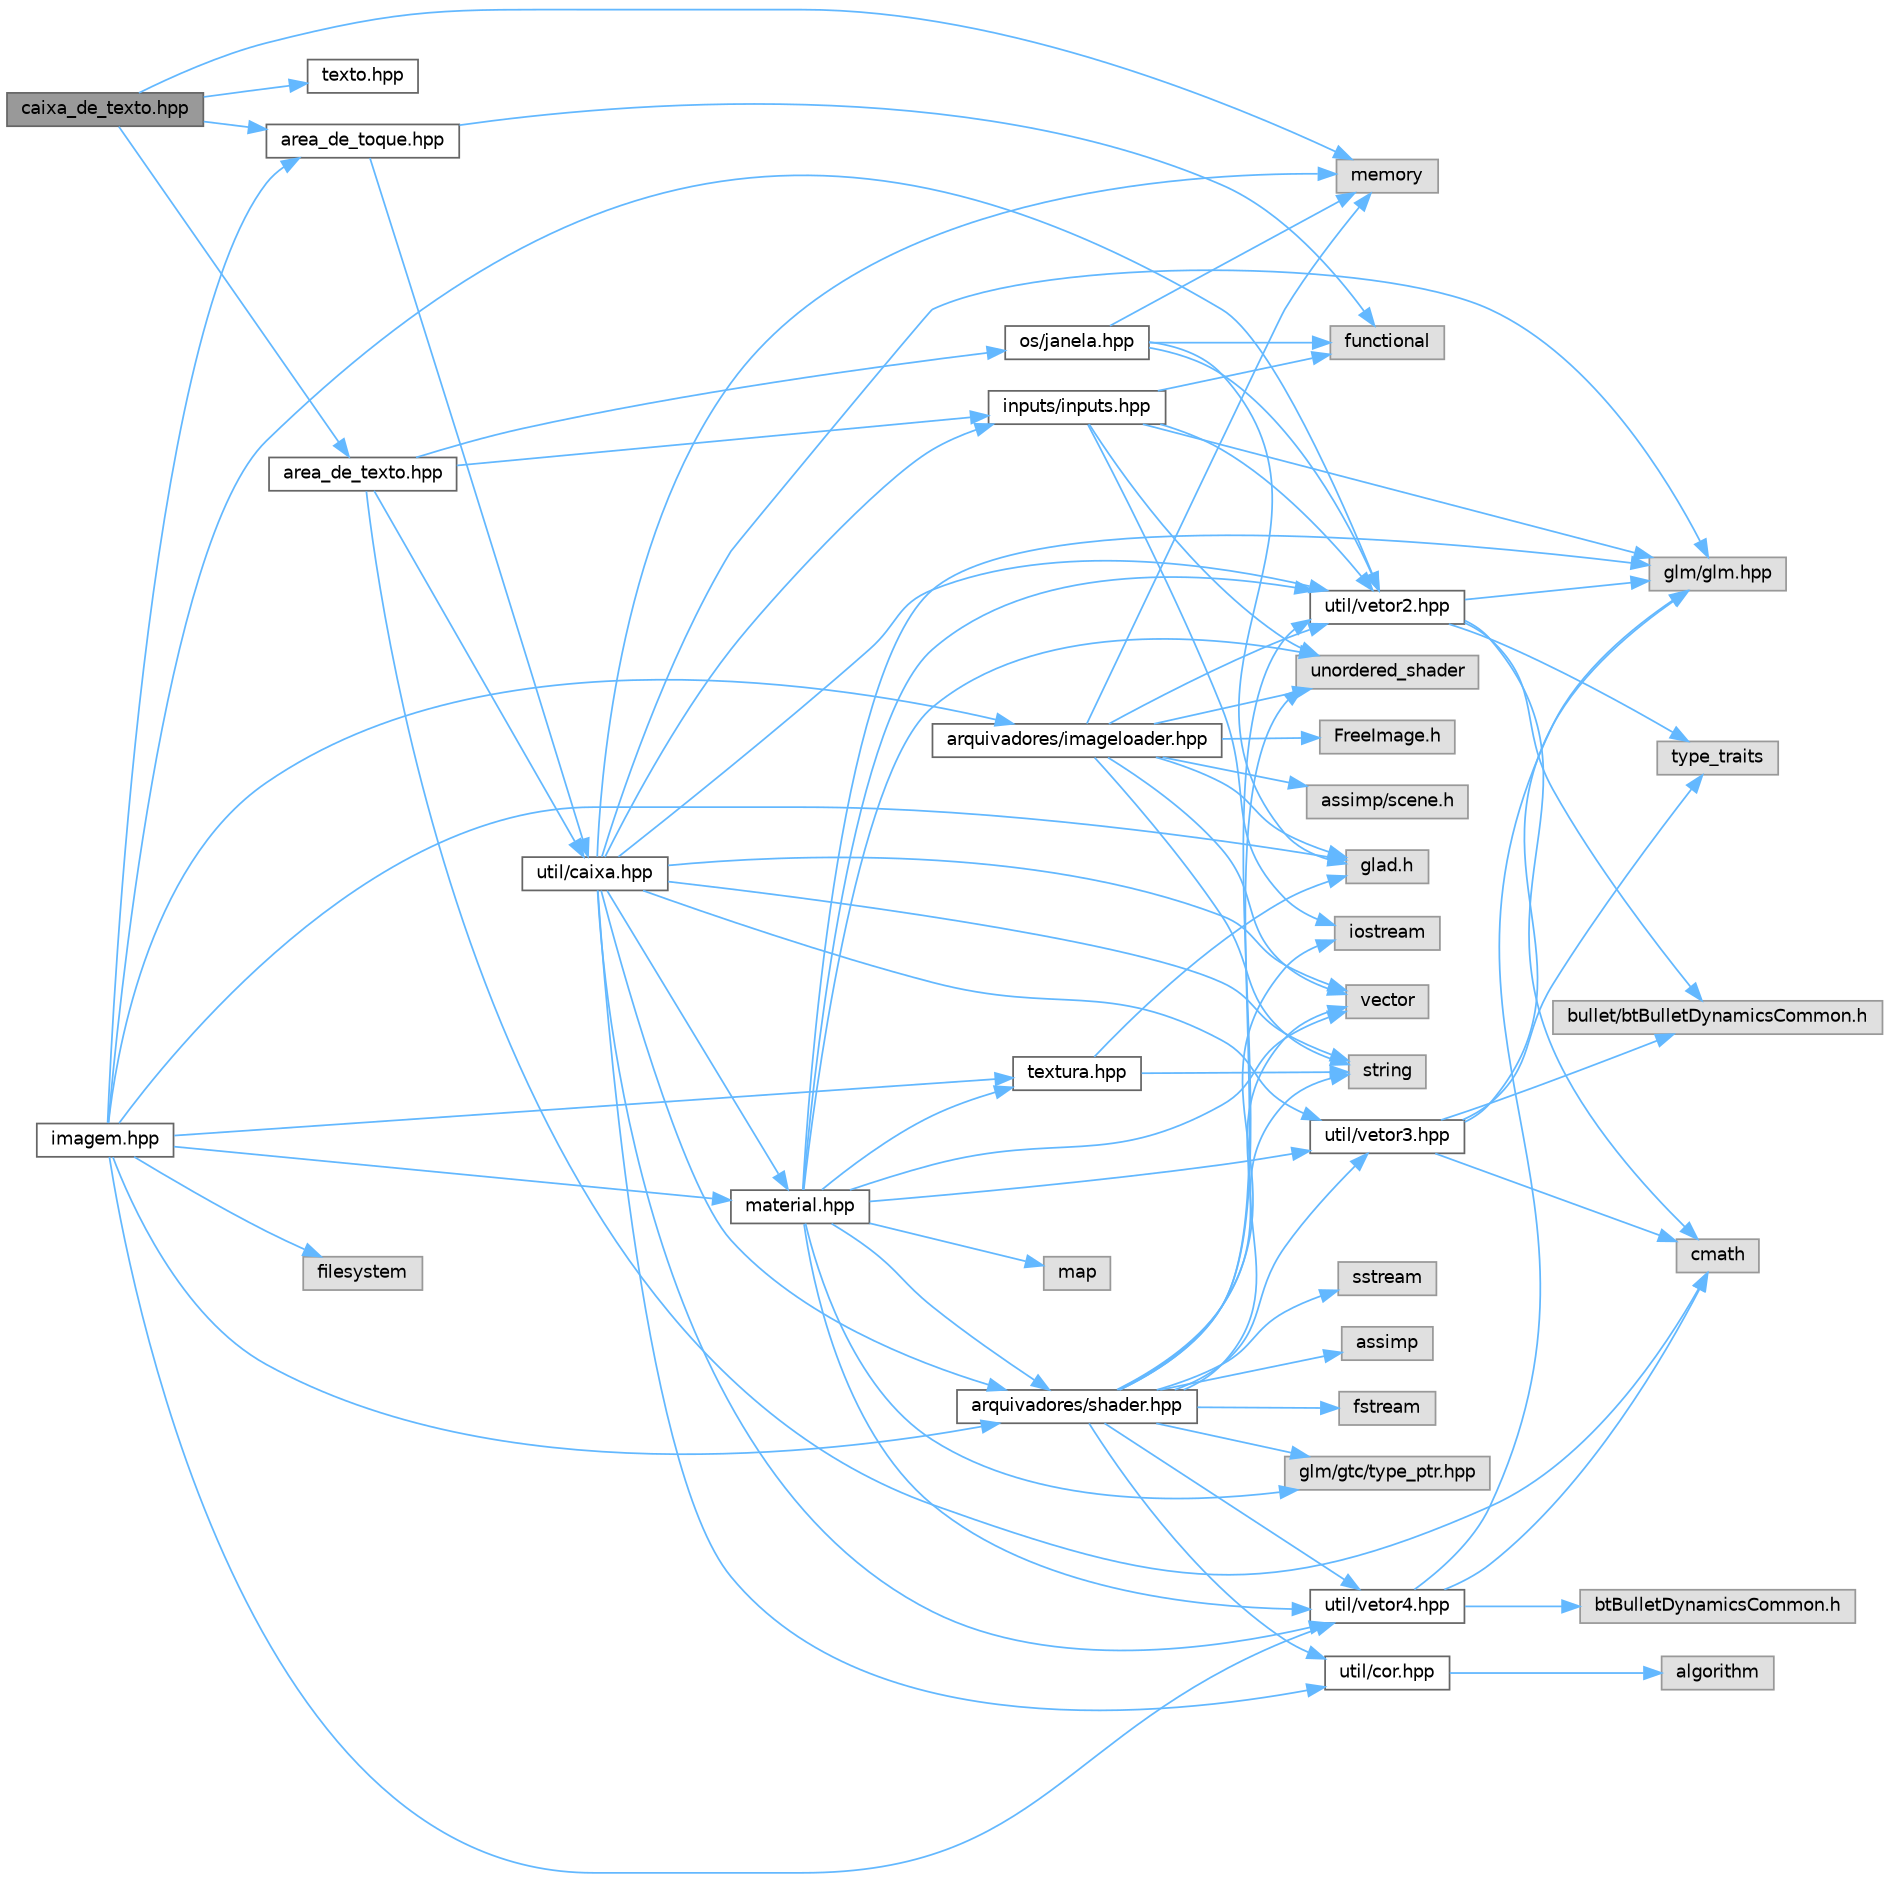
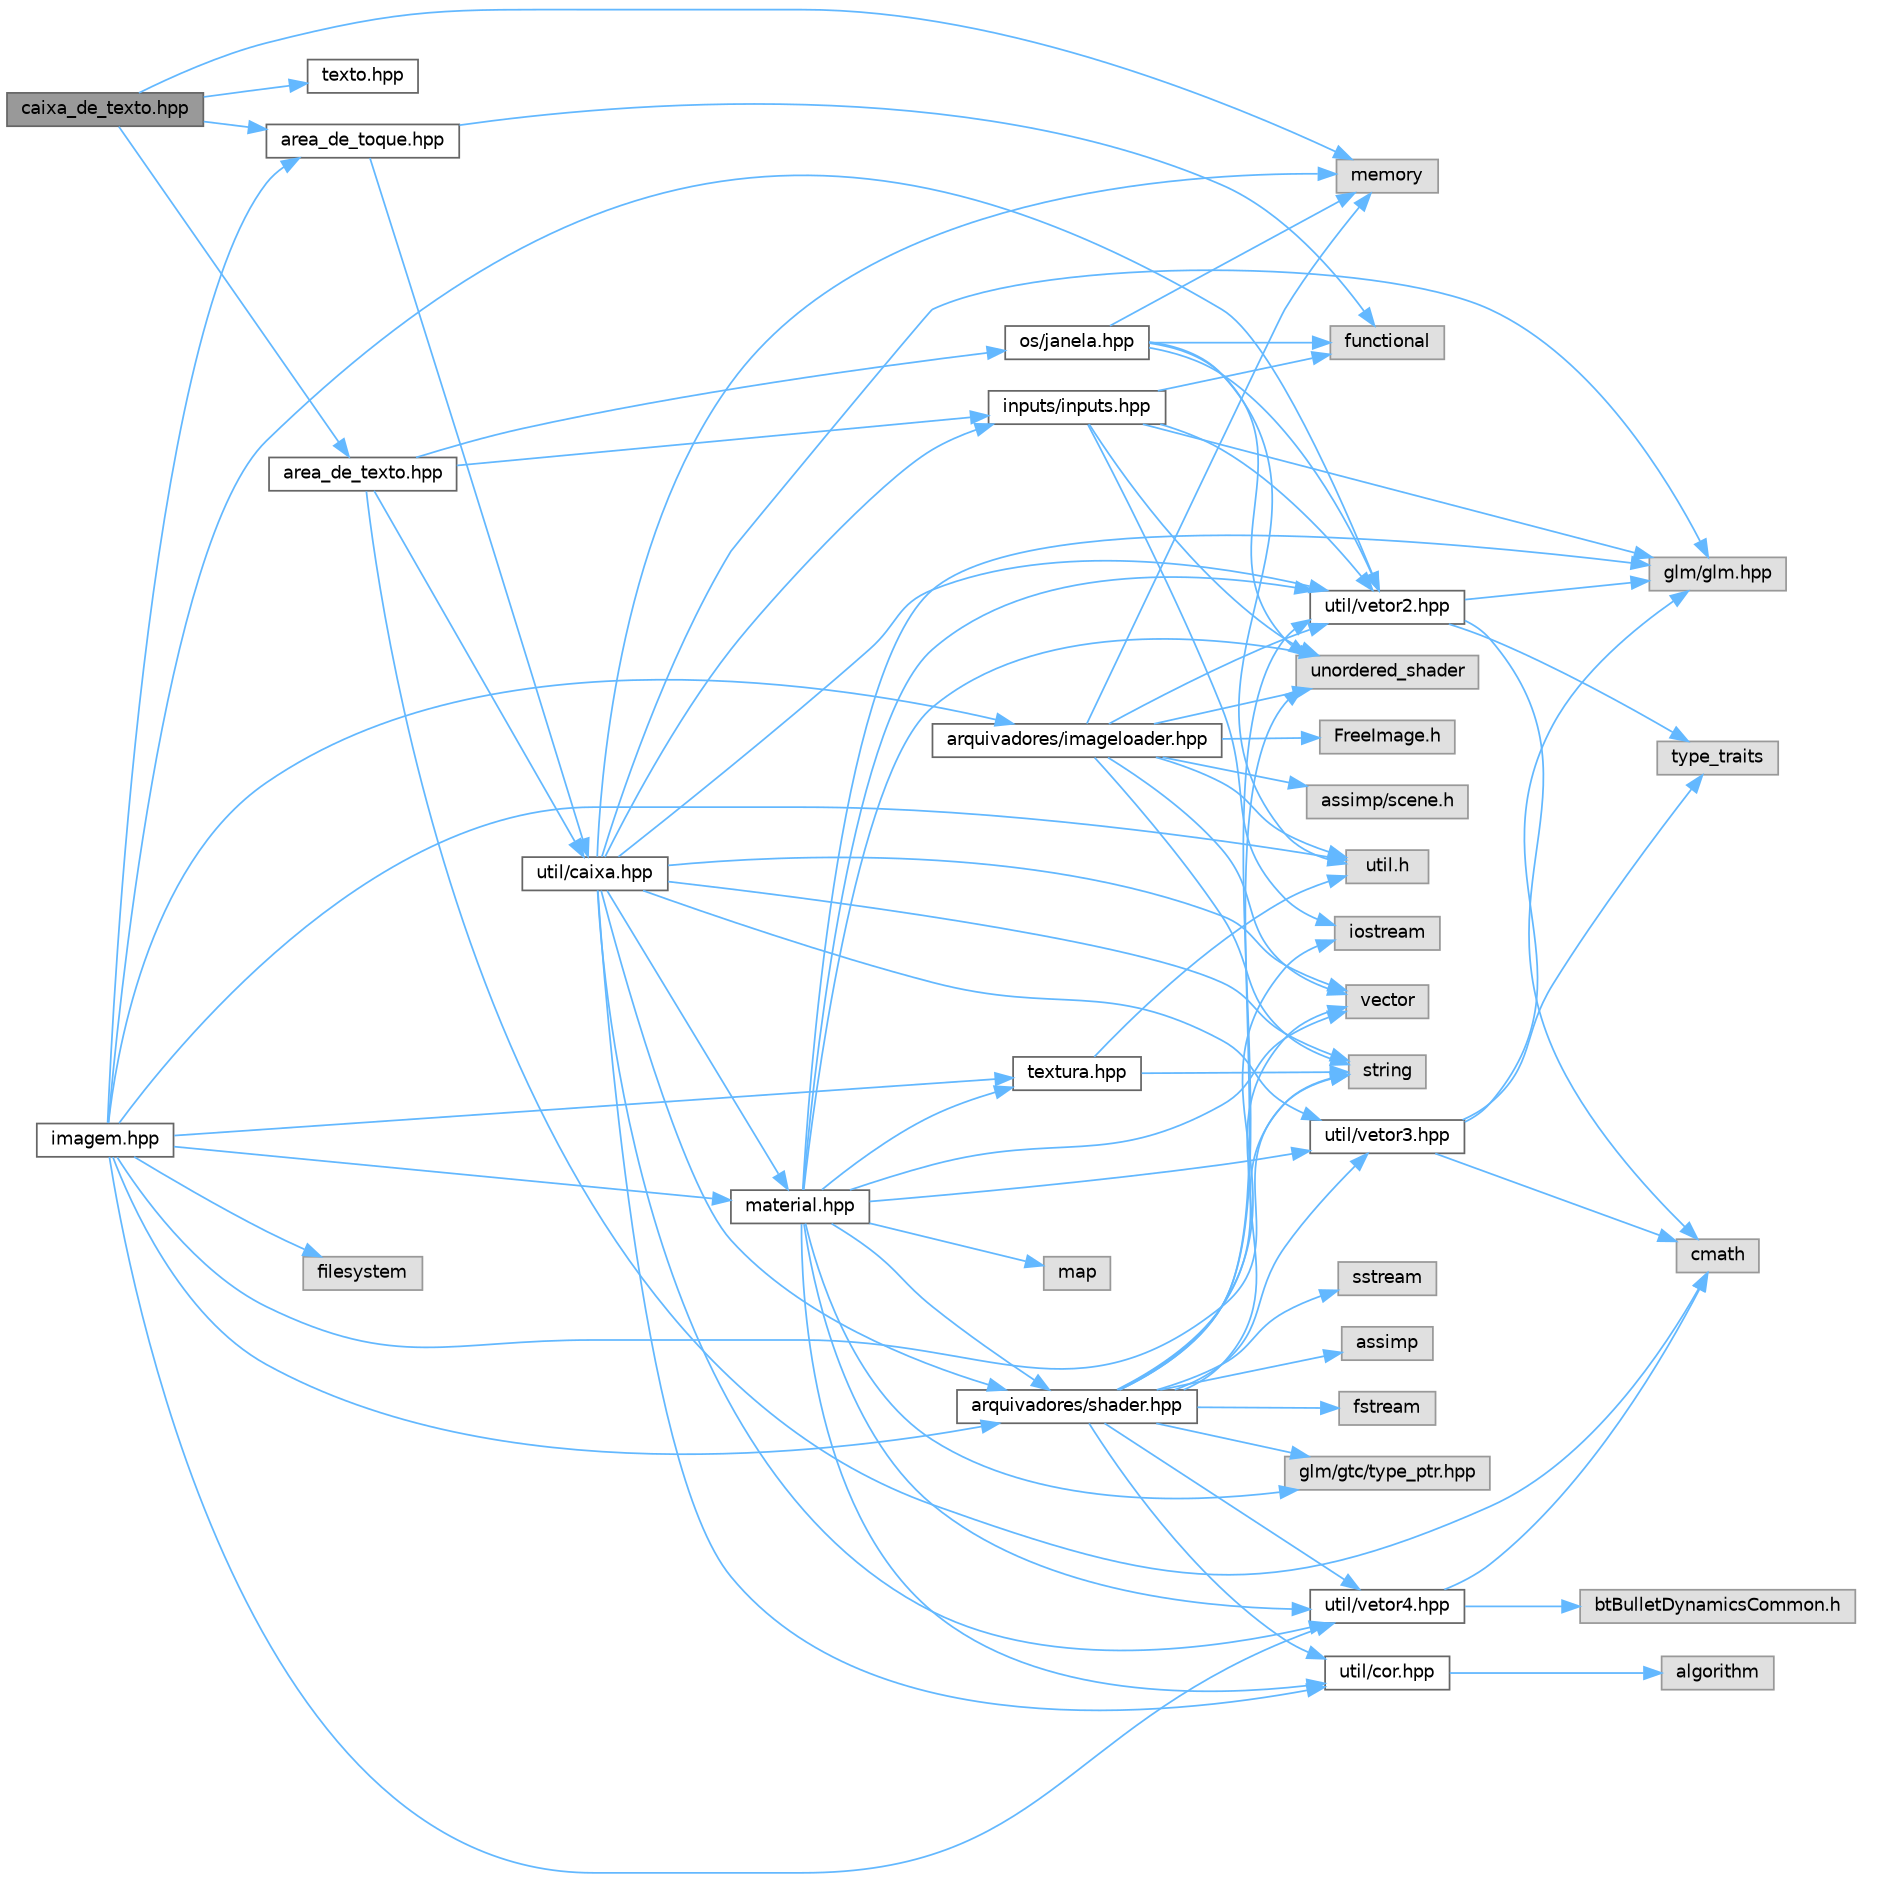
edge "os/janela.hpp" -> "unordered_shader": added
node "glad.h": label "glad.h" -> "util.h"
node "bullet/btBulletDynamicsCommon.h": removed
edge "util/vetor4.hpp" -> "glm/glm.hpp": removed
edge "imagem.hpp" -> "string": added
edge "material.hpp" -> "util/cor.hpp": added
